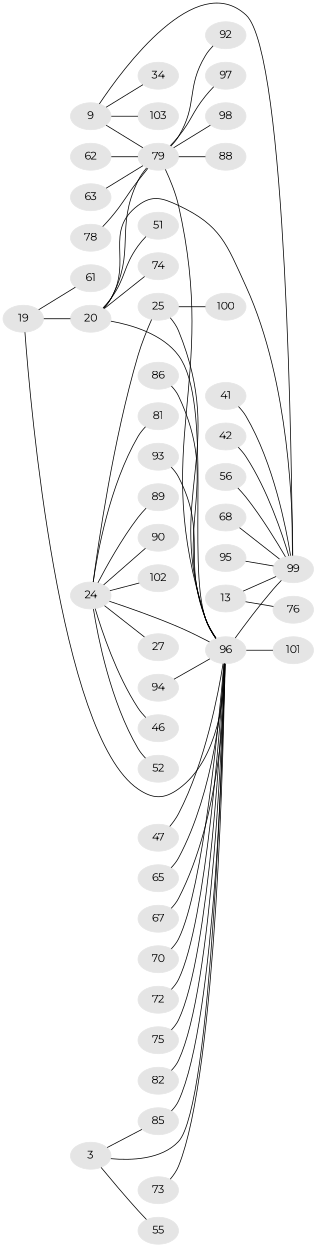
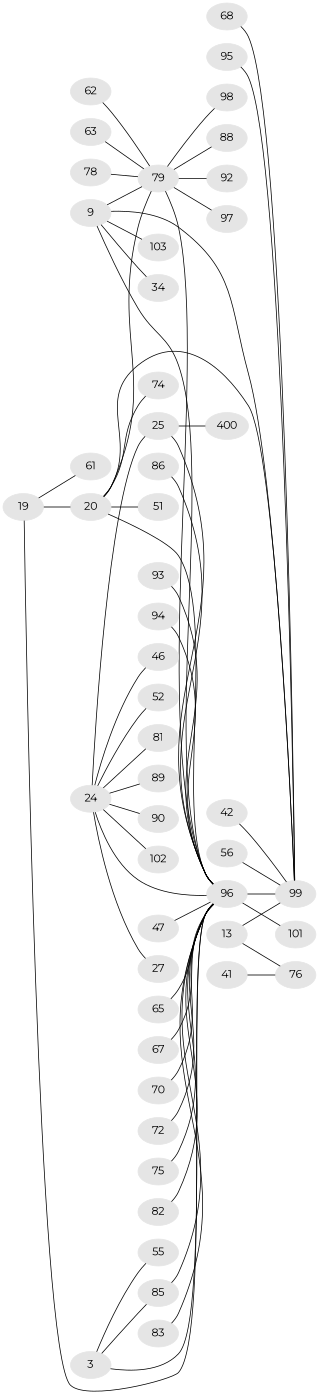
node "100": label "100" -> "400"
edge "41" -- "99": now "41" -- "76"
edge "9" -- "96": added
node "73": label "73" -> "83"
